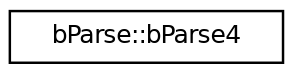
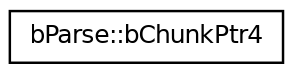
node "bParse::bParse4": label "bParse::bParse4" -> "bParse::bChunkPtr4"
